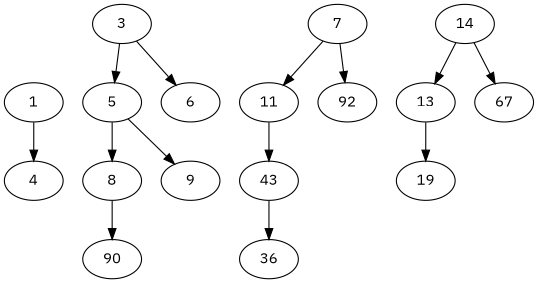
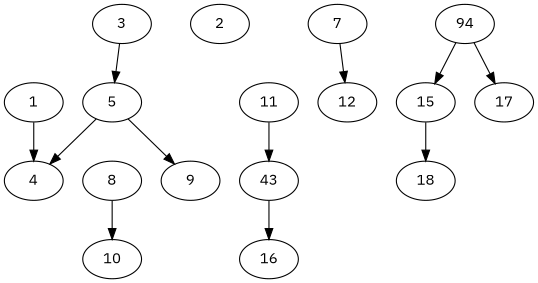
node "2": added
node "14": label "14" -> "94"
edge "7" -> "11": removed
node "6": removed
node "92": label "92" -> "12"
node "13": label "13" -> "15"
node "67": label "67" -> "17"
edge "5" -> "8": now "5" -> "4"
node "19": label "19" -> "18"
node "90": label "90" -> "10"
node "36": label "36" -> "16"
